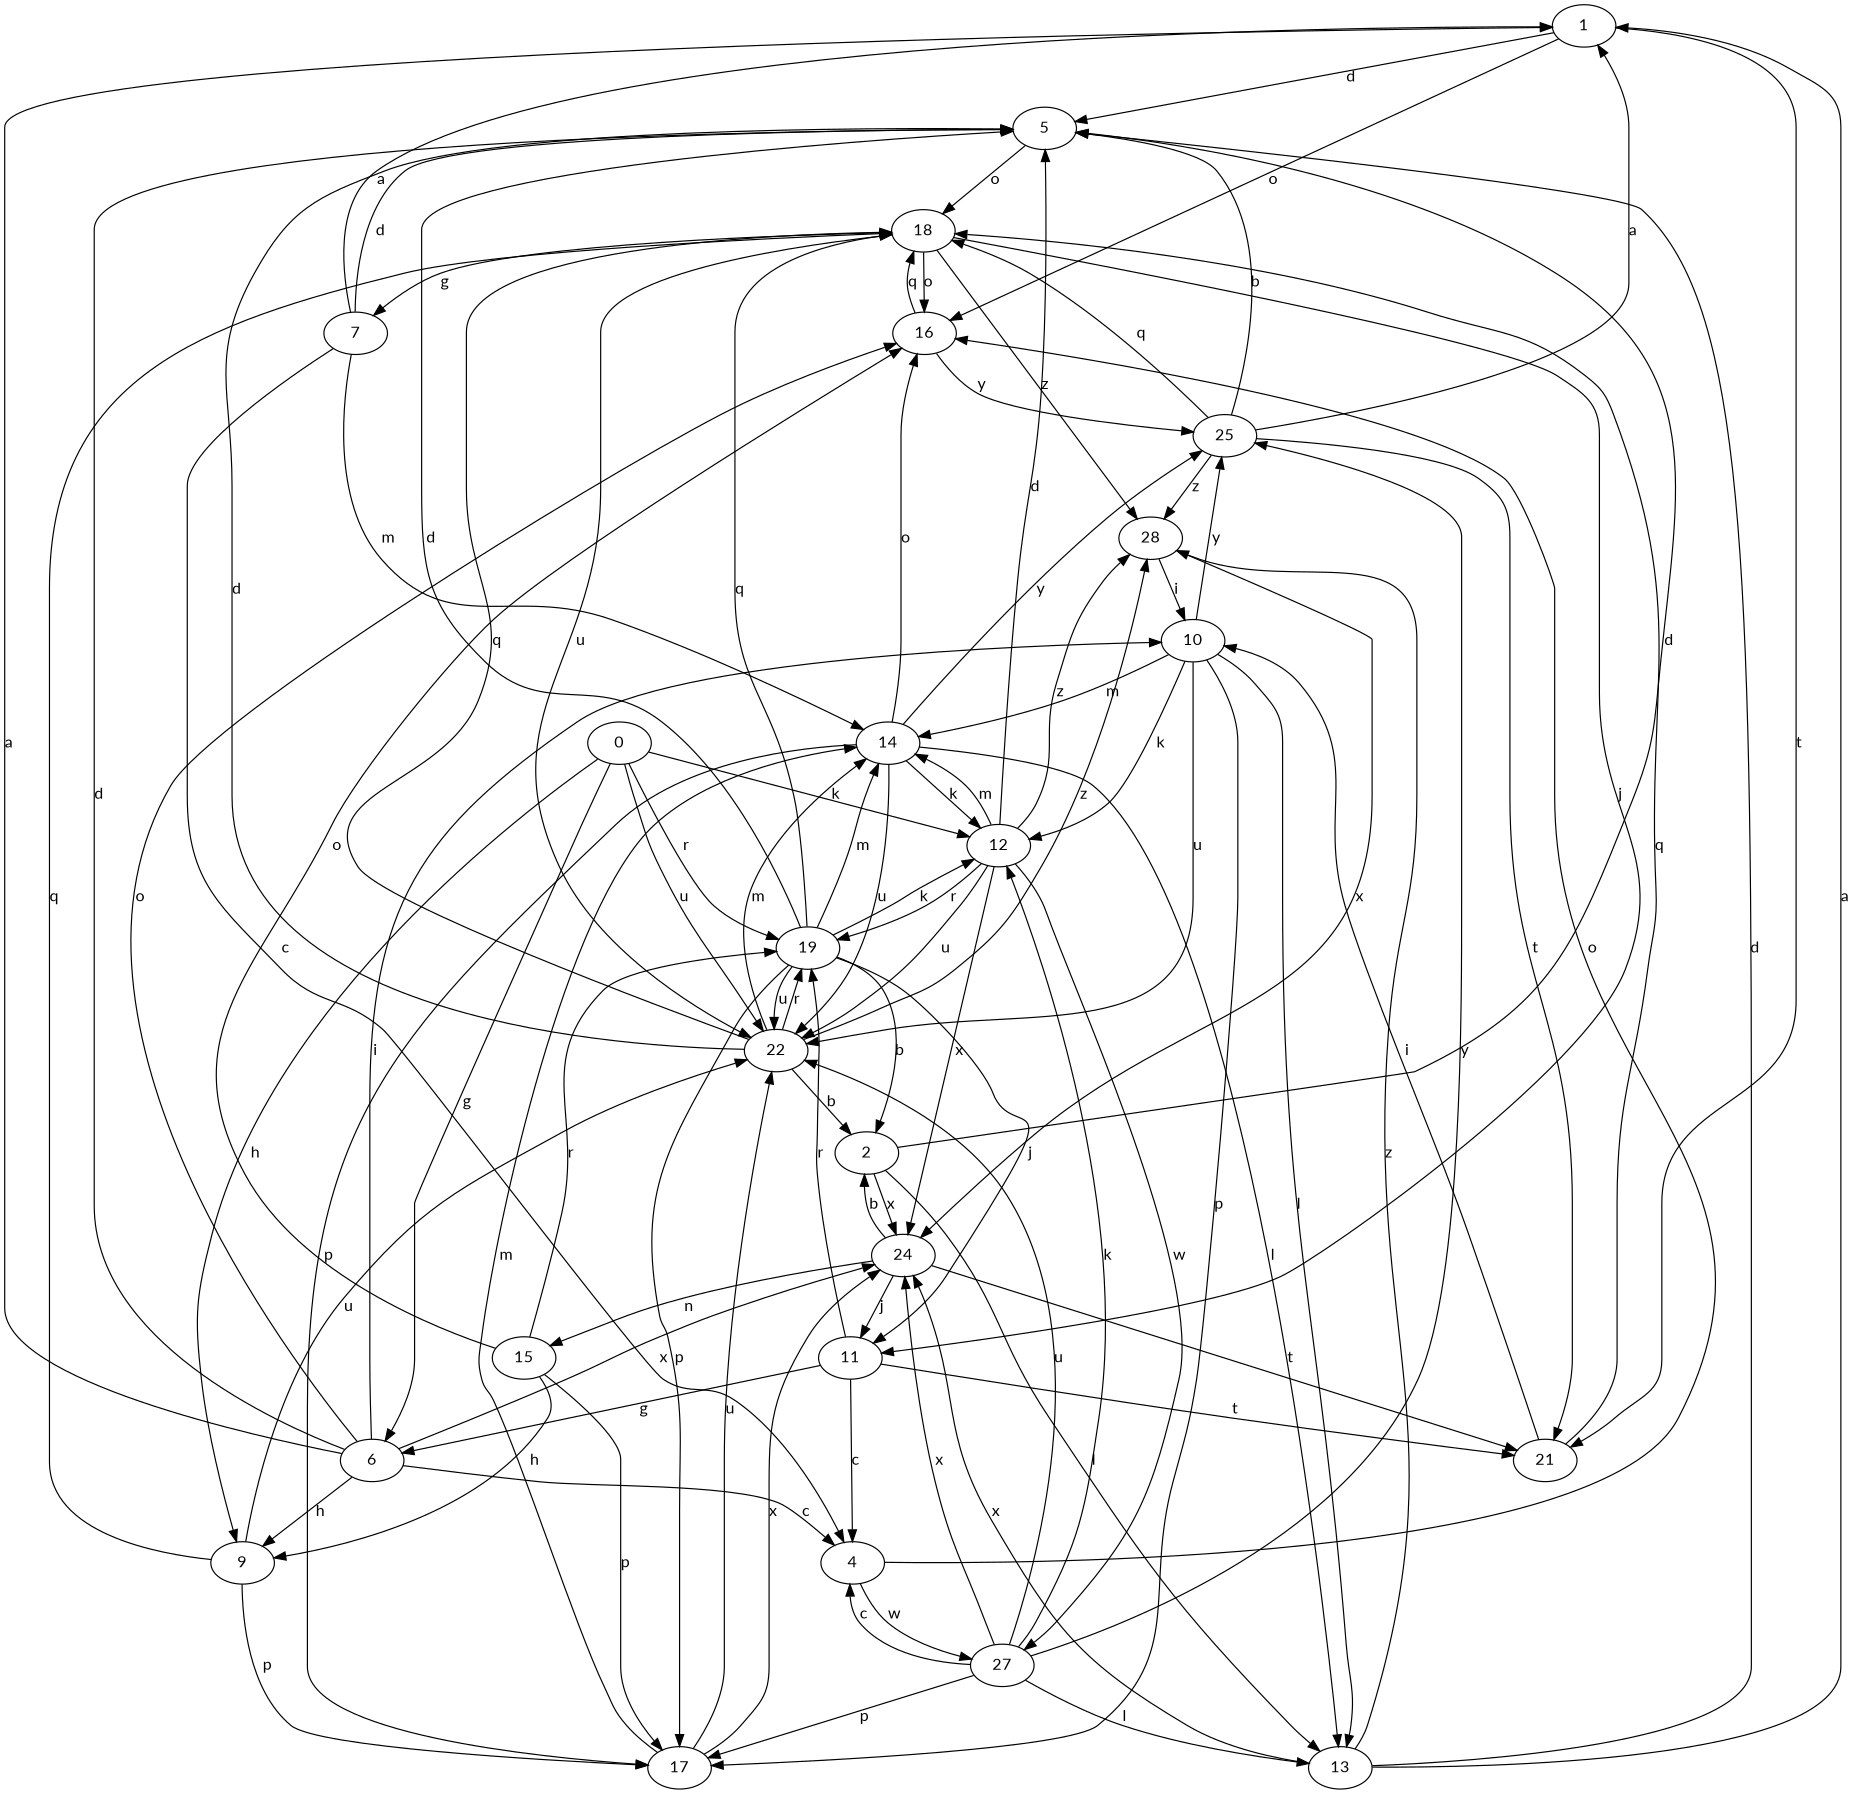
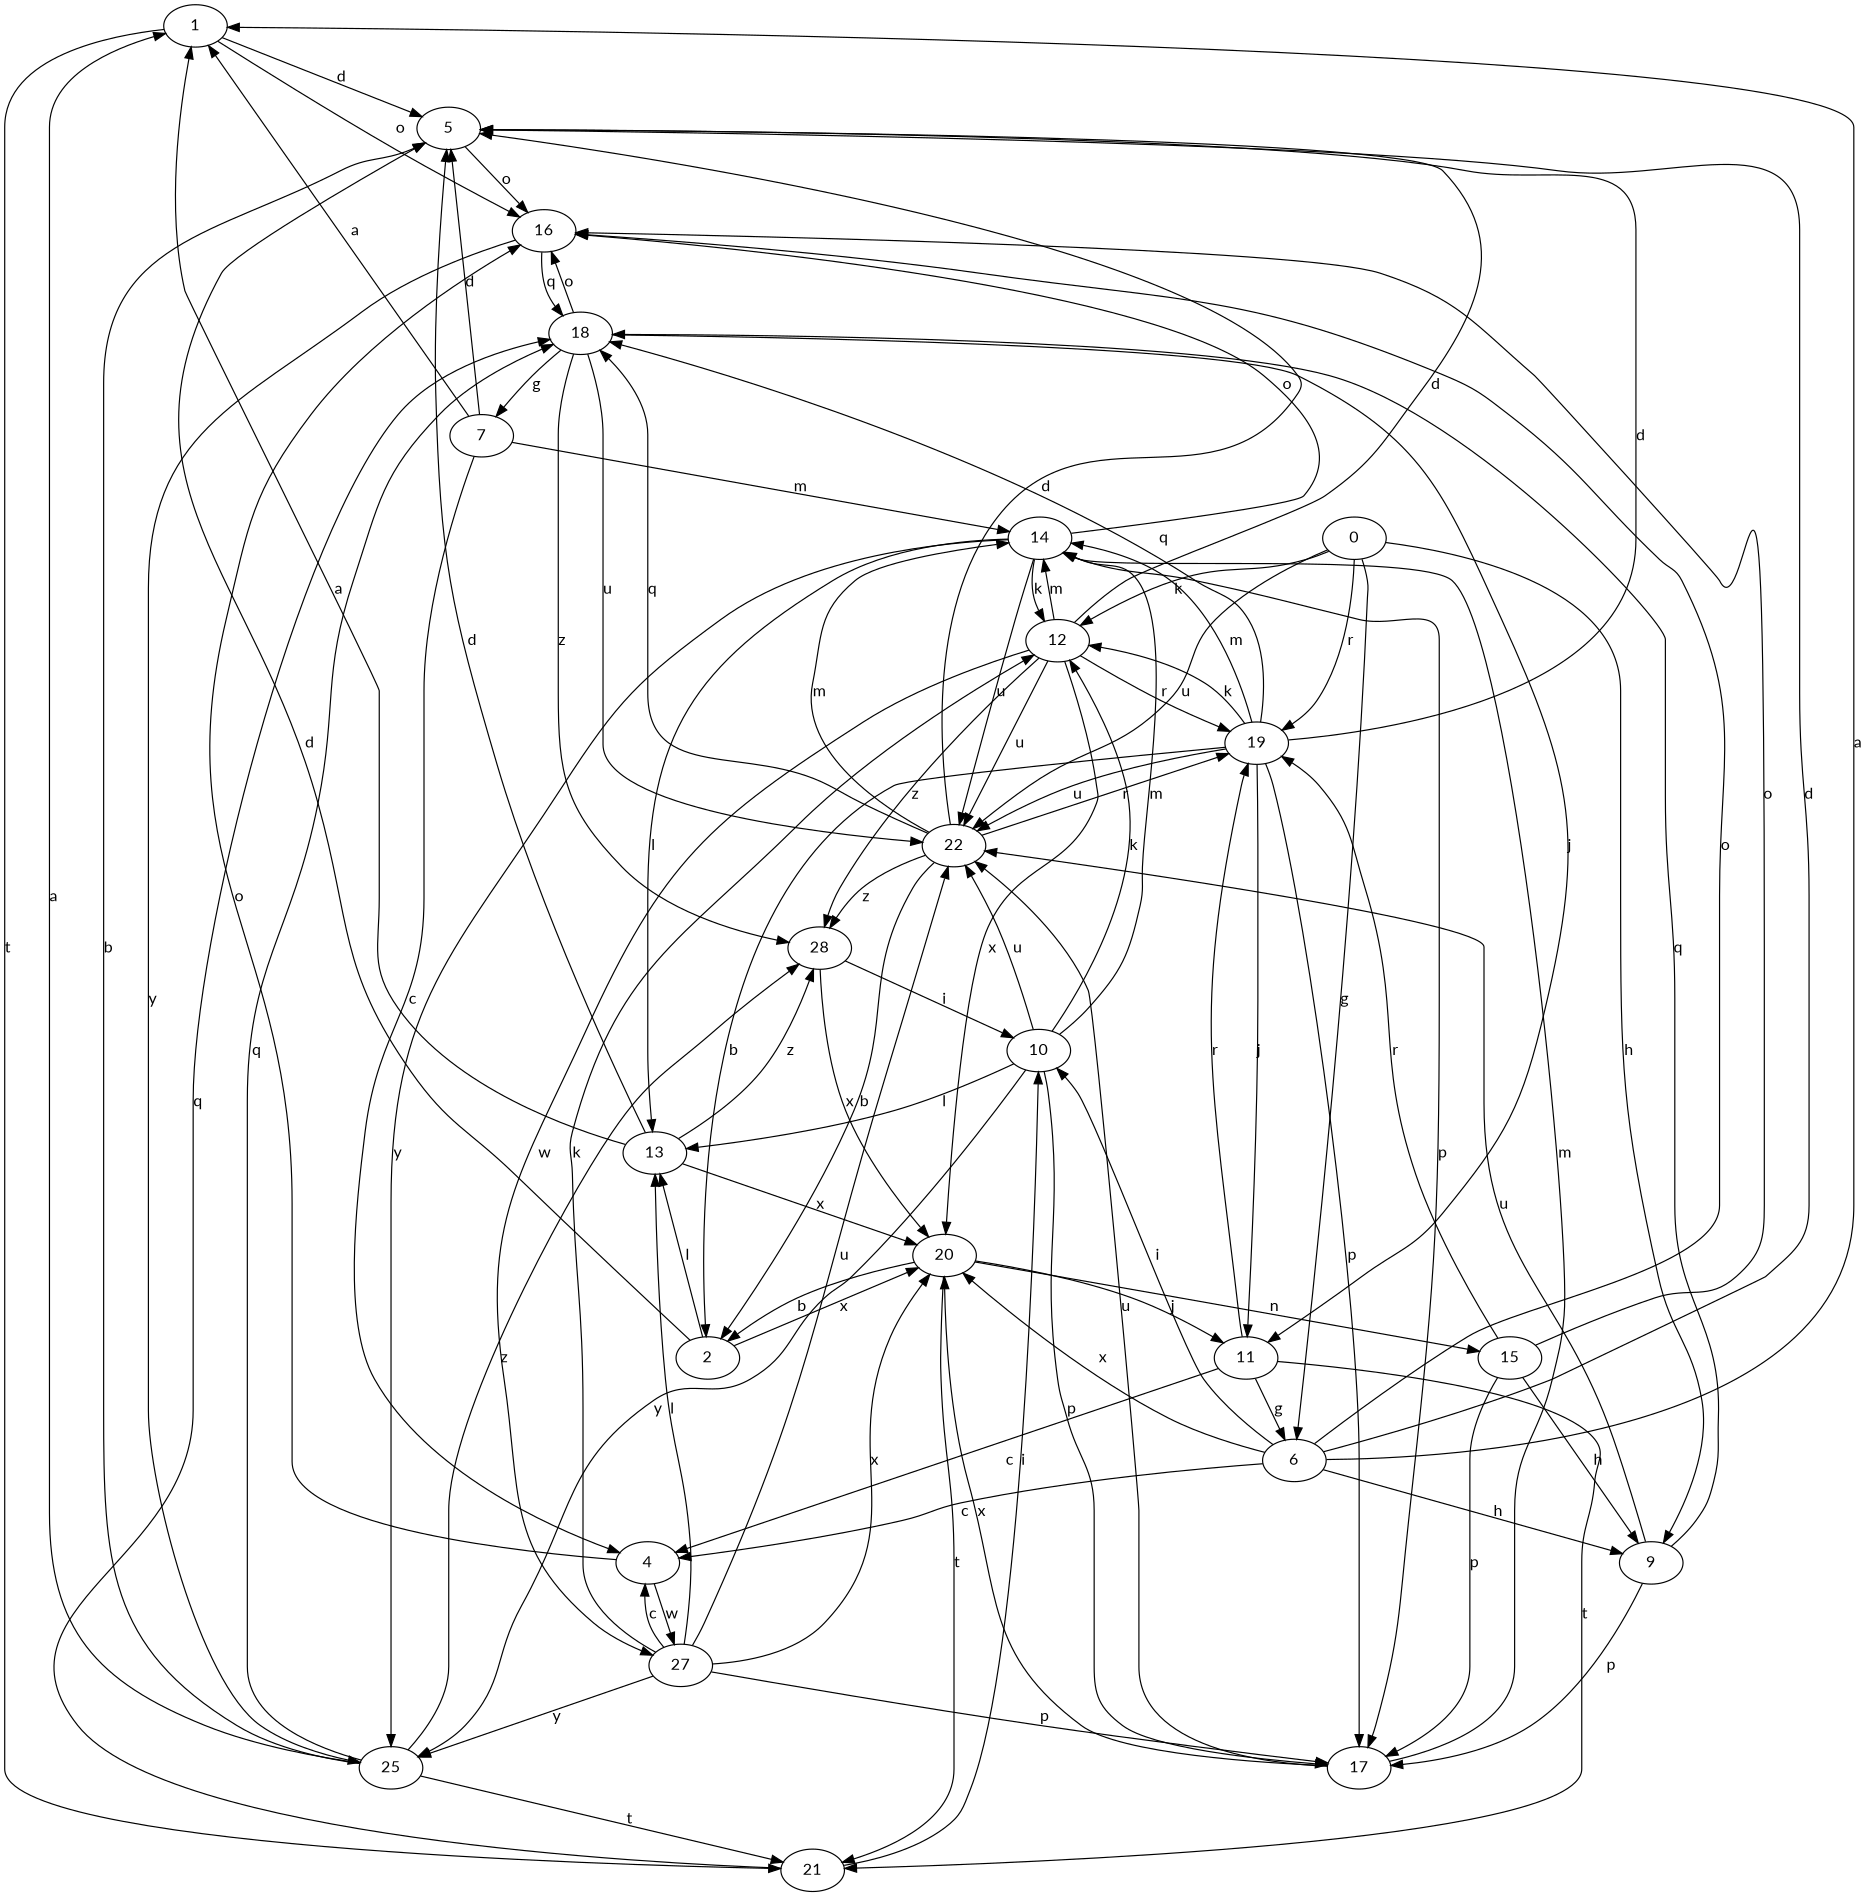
edge "5" -> "18": now "5" -> "16"
node "24": label "24" -> "20"
